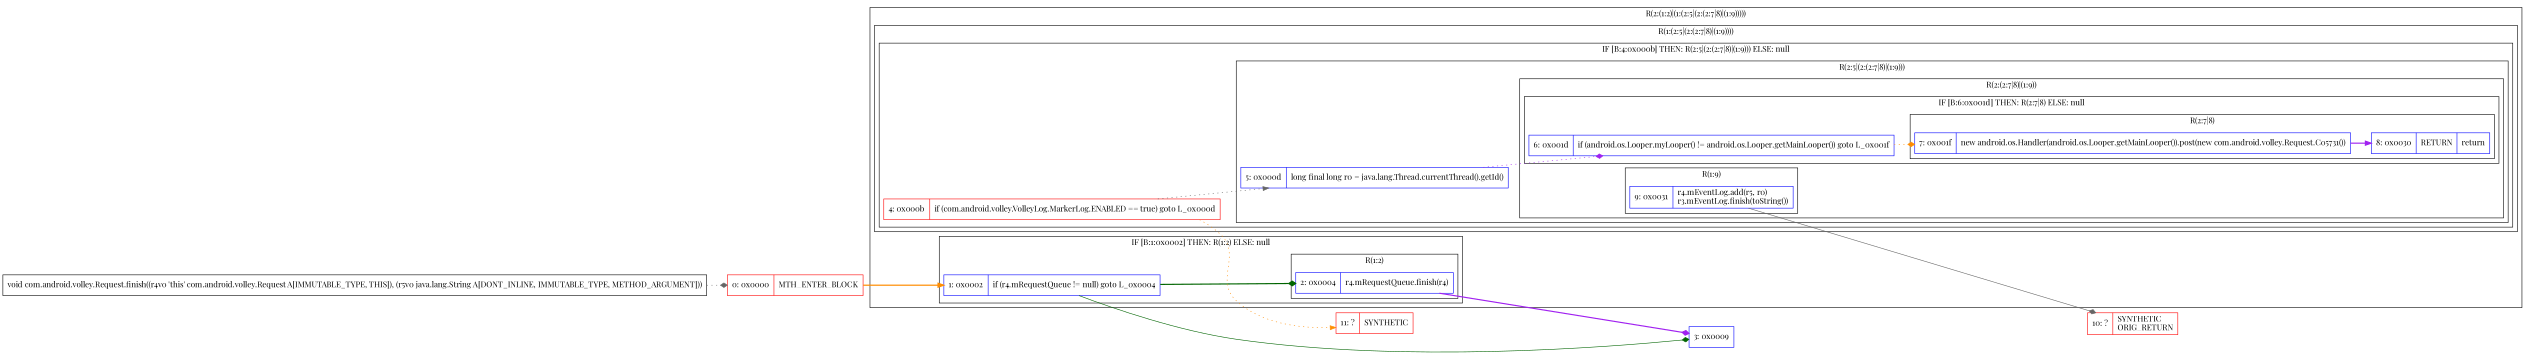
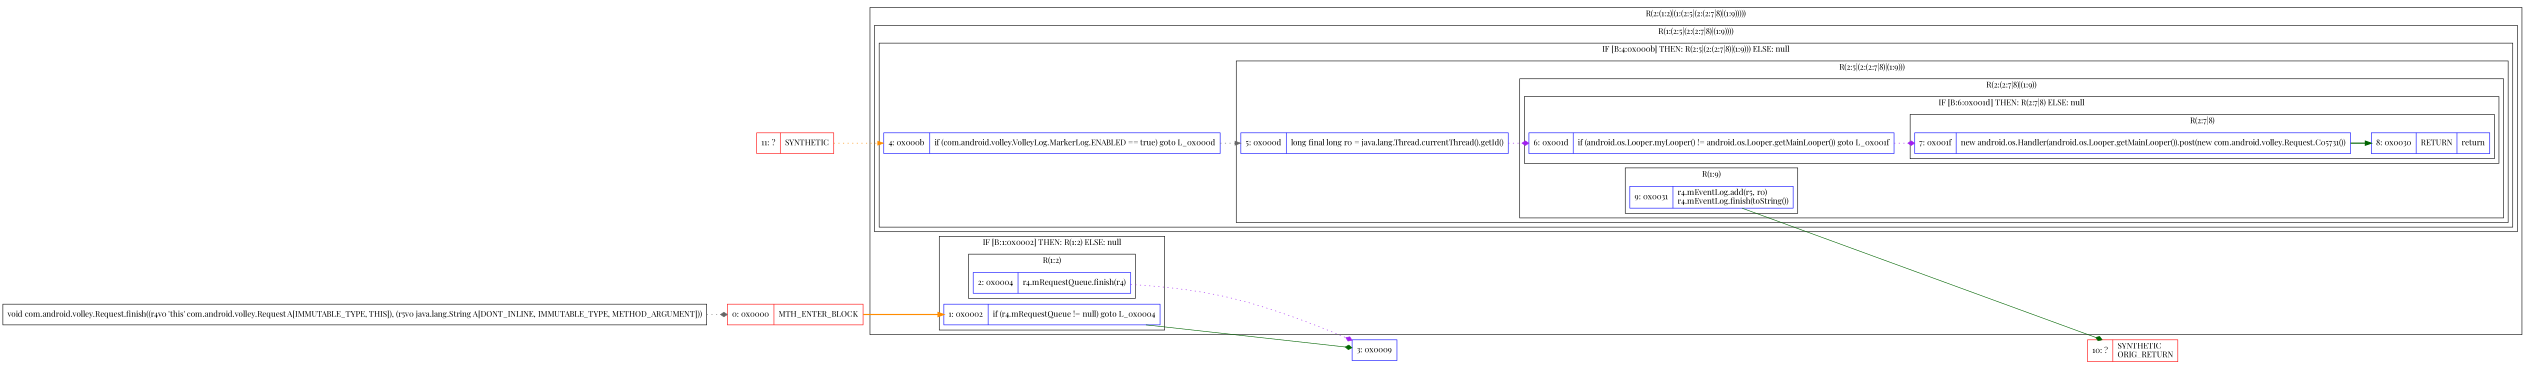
edge "7: 0x001f" -> "8: 0x0030": color purple -> darkgreen
edge "6: 0x001d" -> "7: 0x001f": color darkorange -> purple
node "9: 0x0031": text "r3.mEventLog.finish(toString())" -> "r4.mEventLog.finish(toString())"
node "4: 0x000b": color red -> blue
edge "9: 0x0031" -> "10: ?": color gray40 -> darkgreen
edge "1: 0x0002" -> "2: 0x0004": removed
edge "4: 0x000b" -> "11: ?": reversed
edge "2: 0x0004" -> "3: 0x0009": style bold -> dotted
